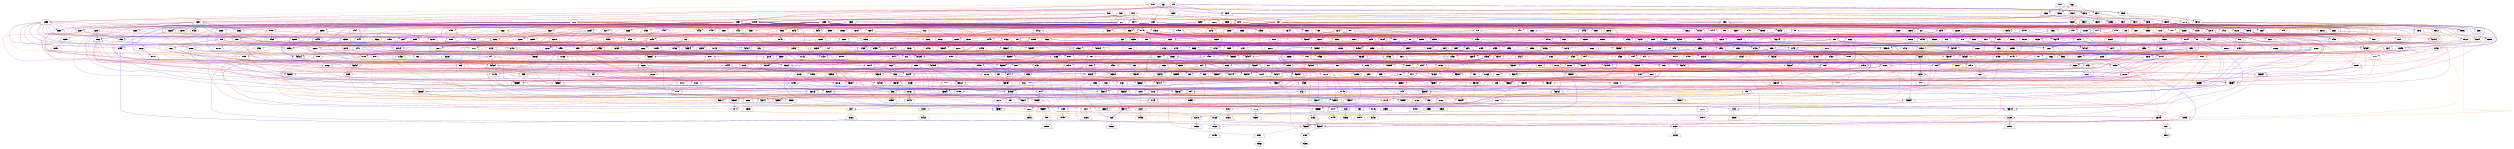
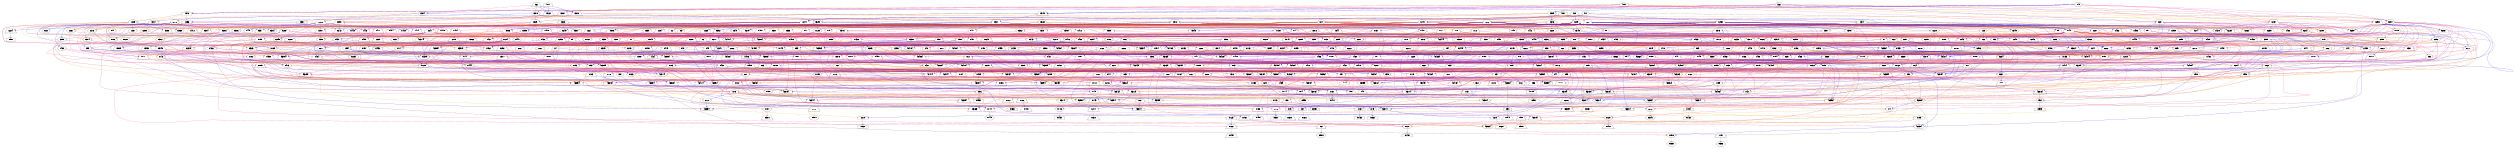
node "n246": added
